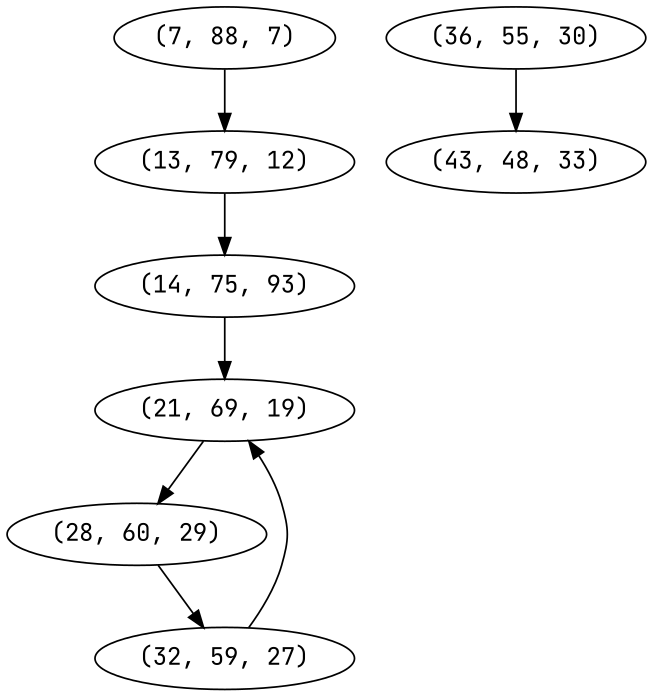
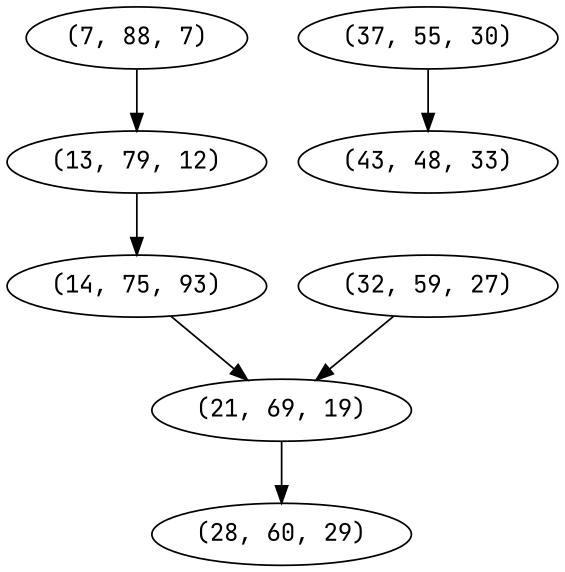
node "(36, 55, 30)": label "(36, 55, 30)" -> "(37, 55, 30)"
edge "(28, 60, 29)" -> "(32, 59, 27)": removed
